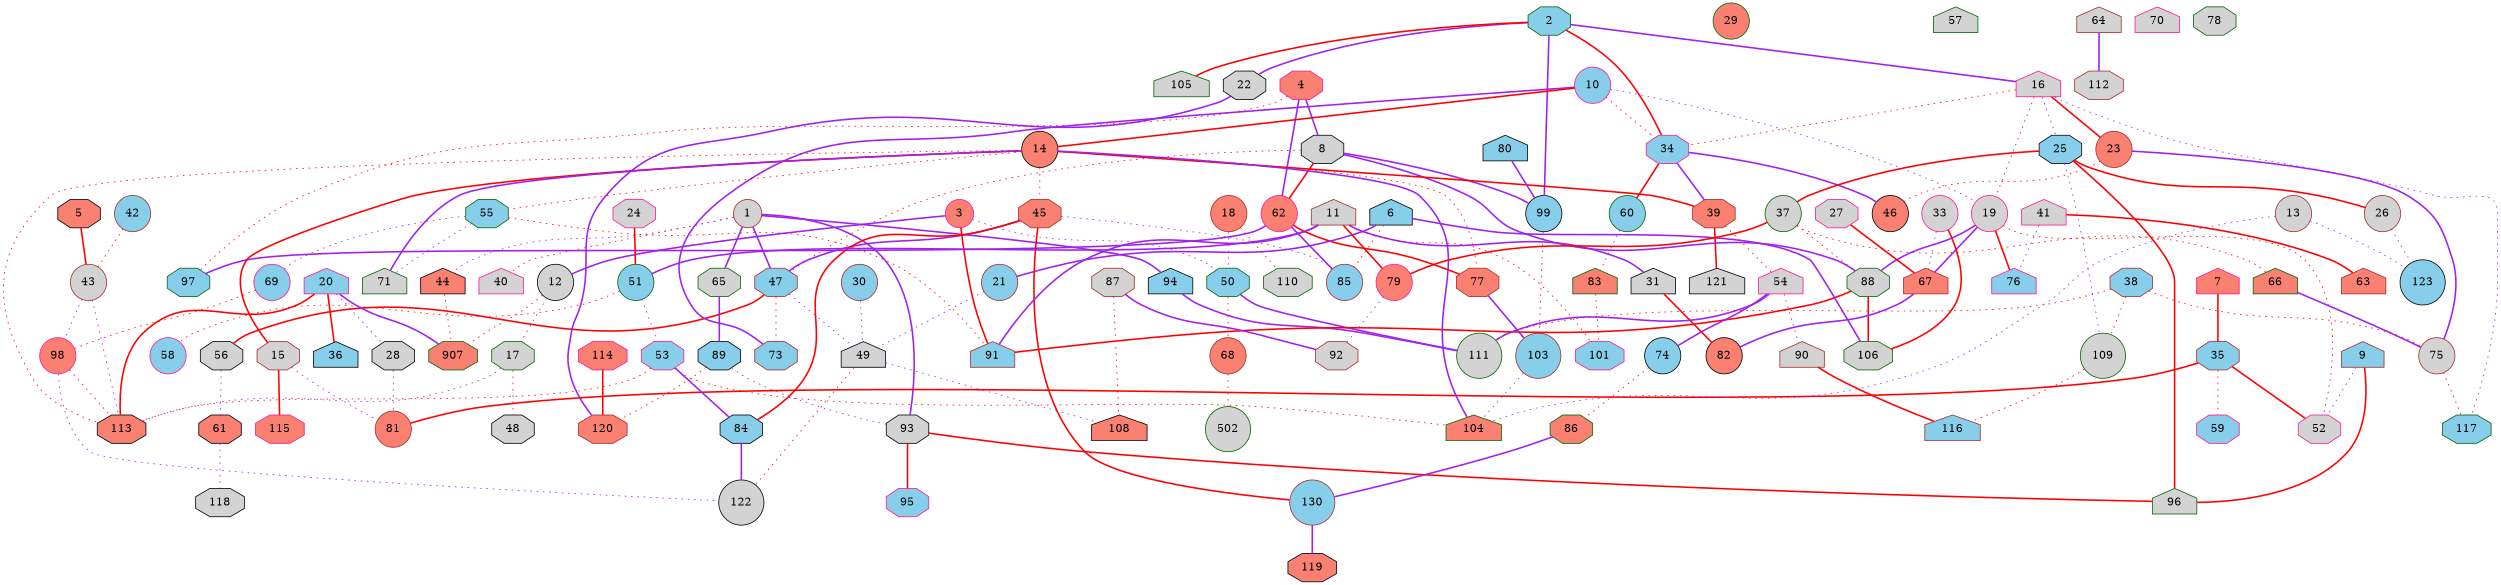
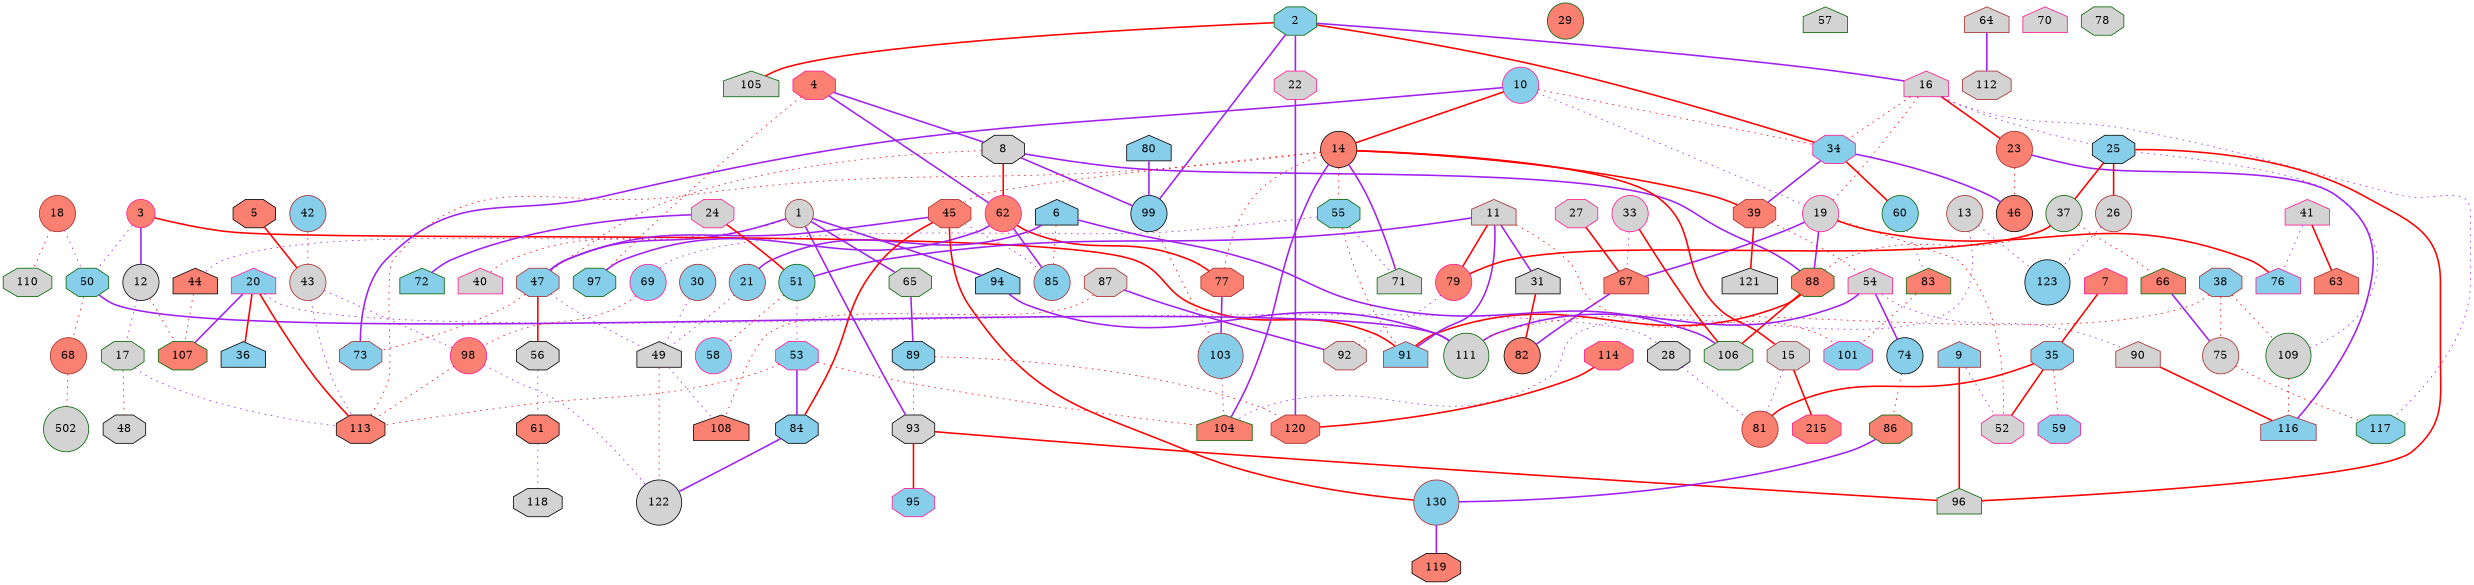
node "22": color black -> deeppink
edge "23" -- "75": now "23" -- "116"
node "72": added
node "88": fillcolor lightgrey -> salmon
node "907": label "907" -> "107"
node "115": label "115" -> "215"
